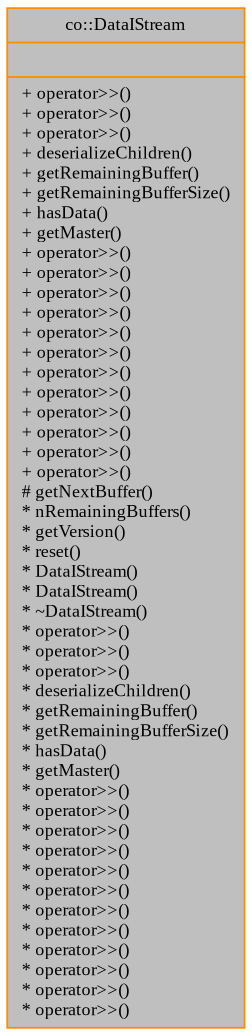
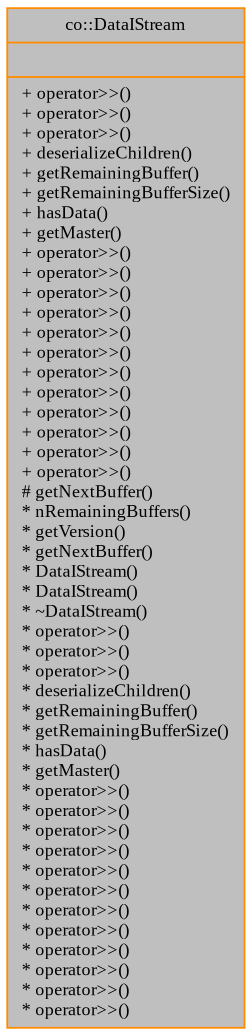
node "co::DataIStream": text "* reset()" -> "* getNextBuffer()"
